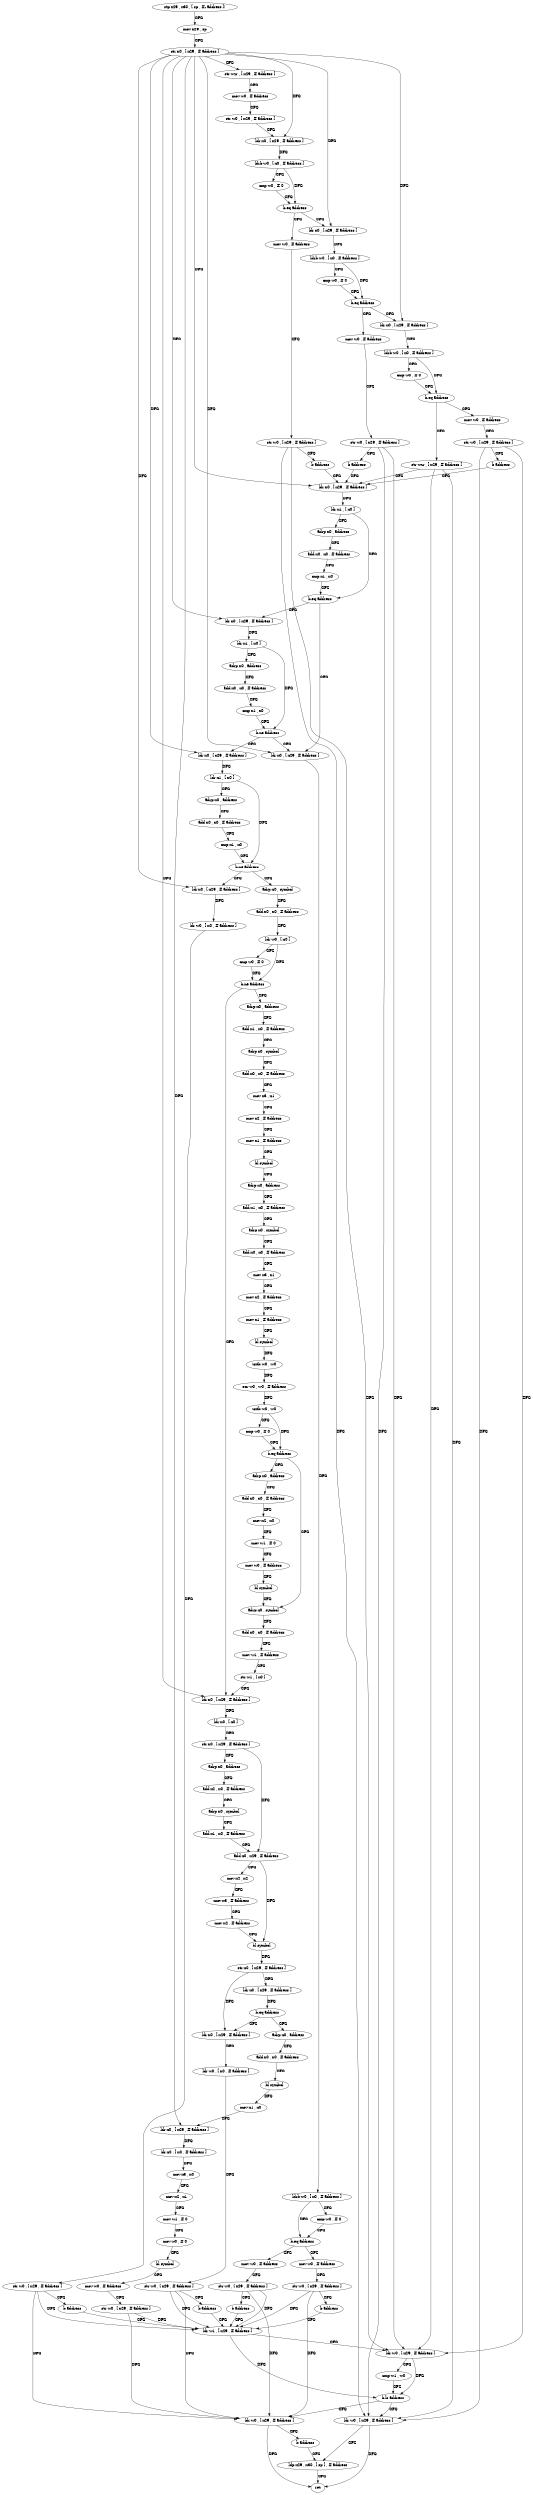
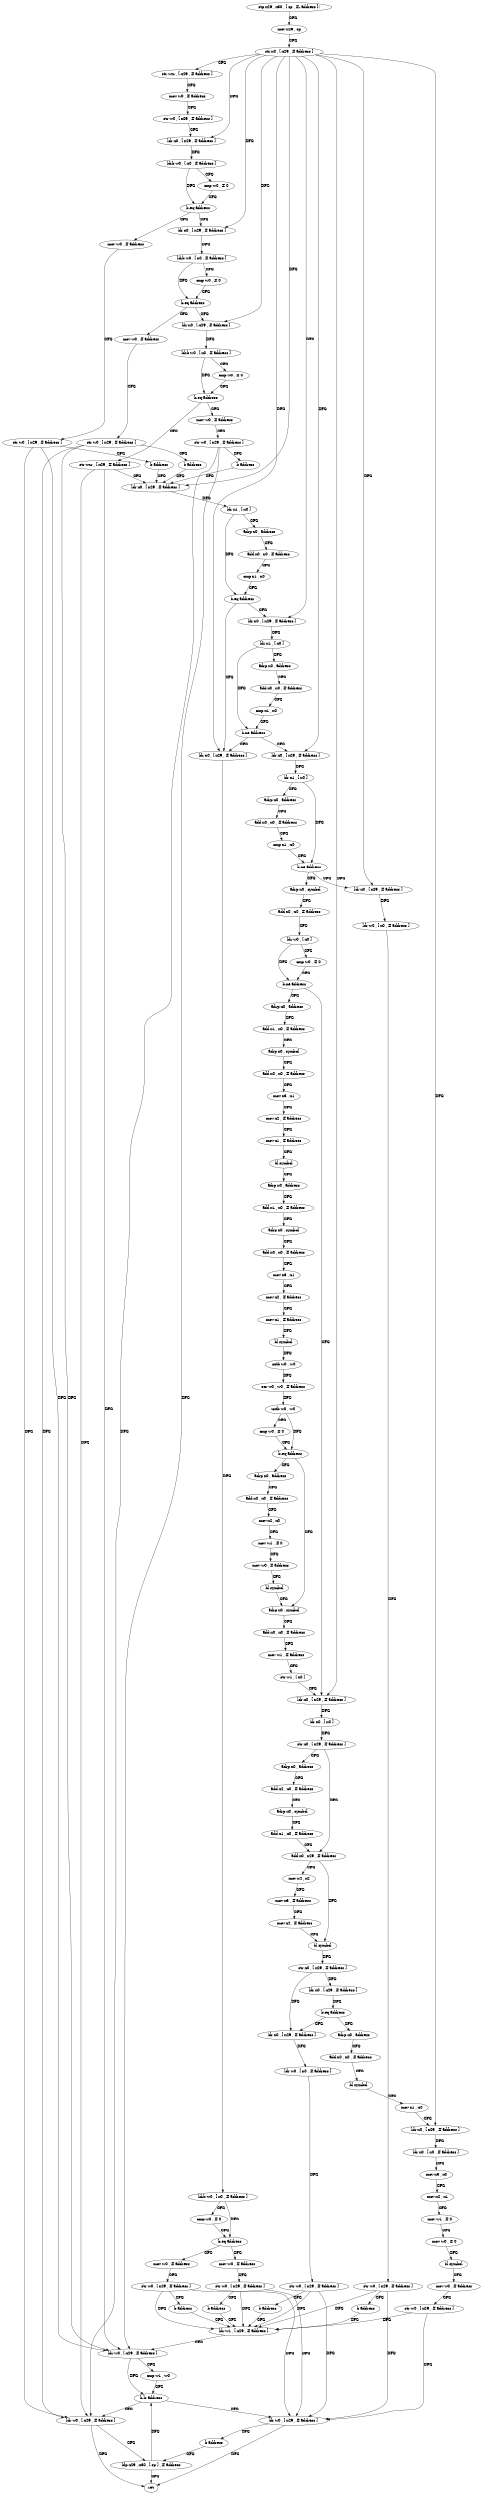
edge "ldr w1 , [ x29 , # address ]" -> "b.ls address": now "ldp x29 , x30 , [ sp ] , # address" -> "b.ls address"
